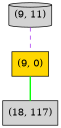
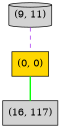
node "(9, 0)": label "(9, 0)" -> "(0, 0)"
node "(18, 117)": label "(18, 117)" -> "(16, 117)"
